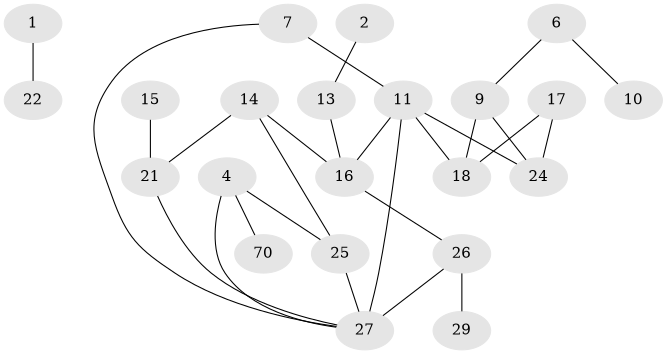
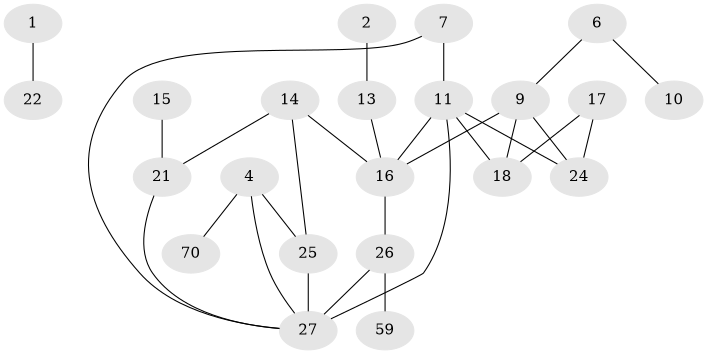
edge "9" -- "16": added
node "29": label "29" -> "59"
